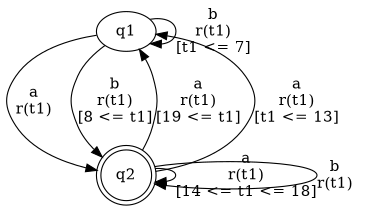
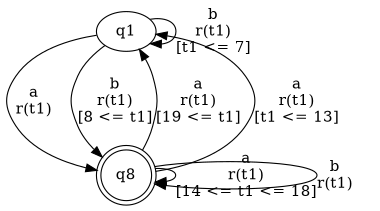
node "q2": label "q2" -> "q8"
